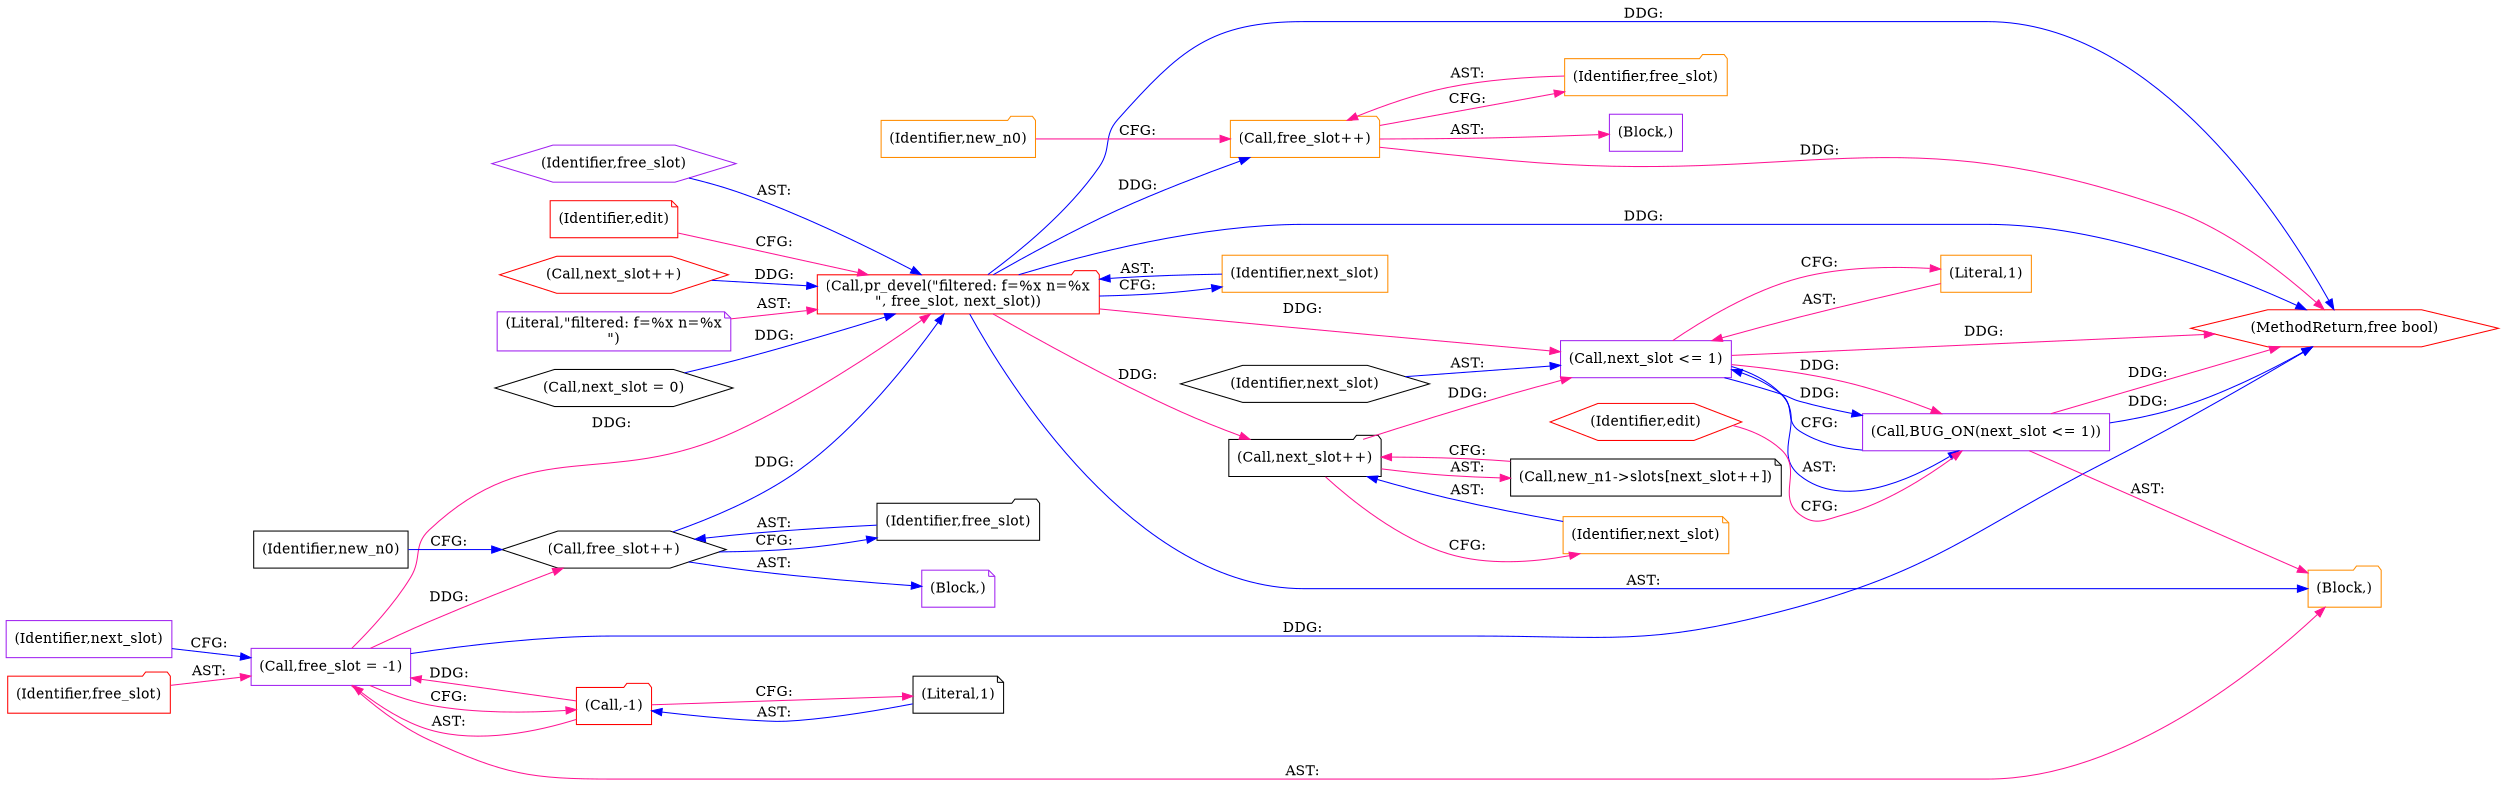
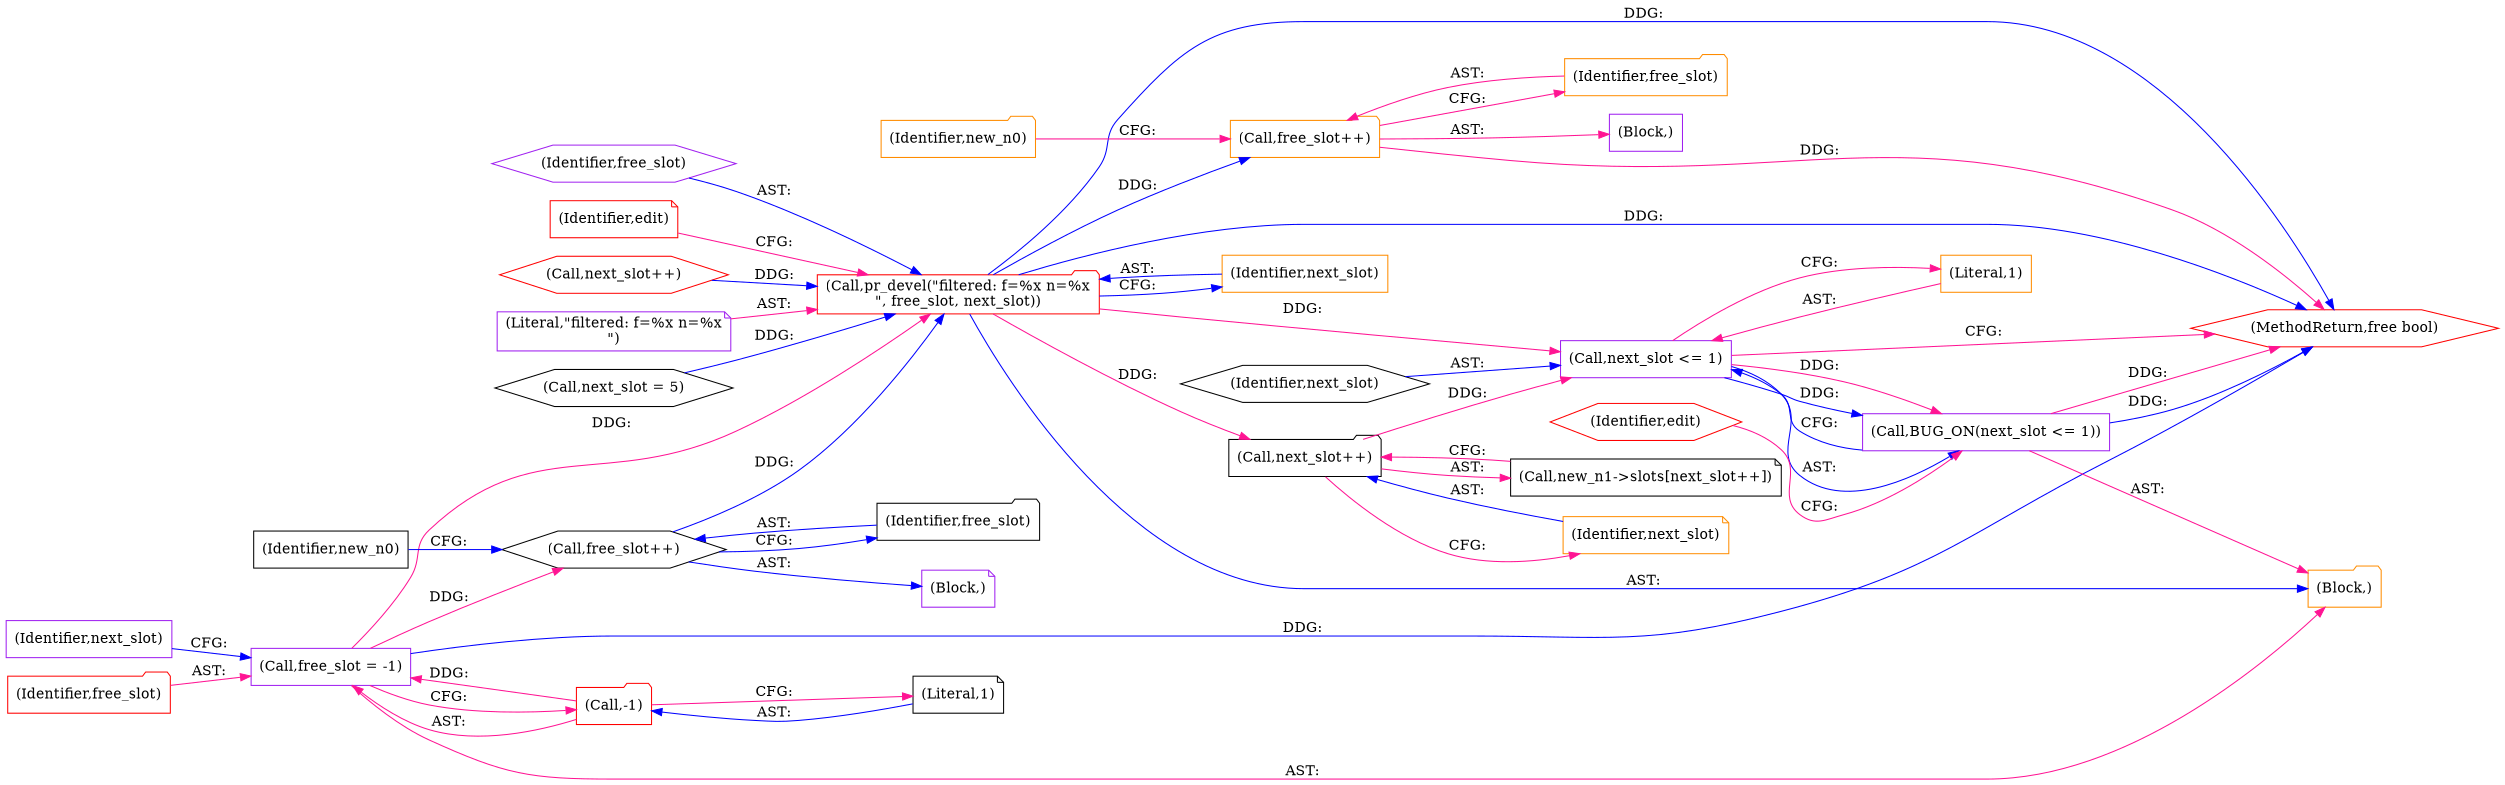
edge "(Call,next_slot <= 1)" -> "(MethodReturn,free bool)": label "DDG: " -> "CFG: "
node "(Call,next_slot = 0)": label "(Call,next_slot = 0)" -> "(Call,next_slot = 5)"
